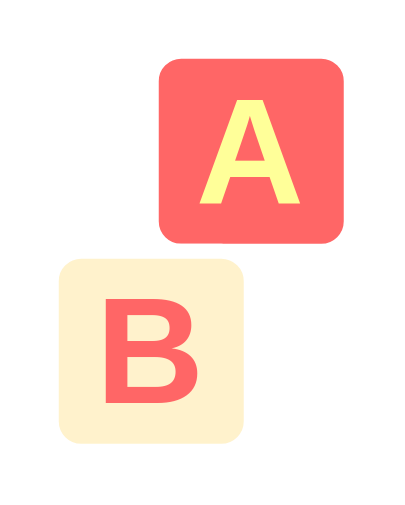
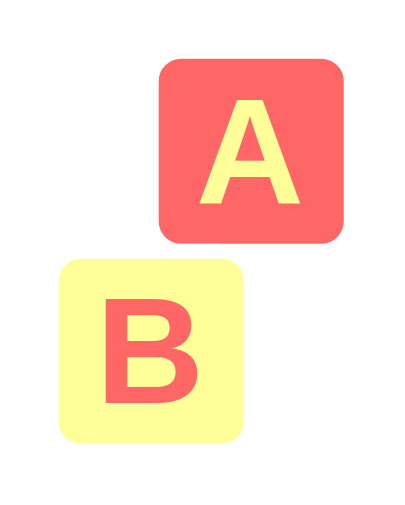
node "B": fillcolor #fff2cc -> #ffff99
